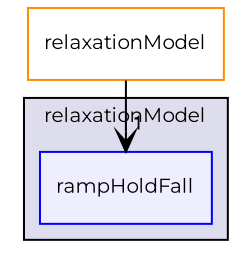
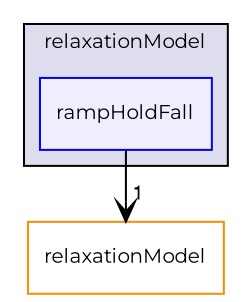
edge "relaxationModel" -> "rampHoldFall": reversed
